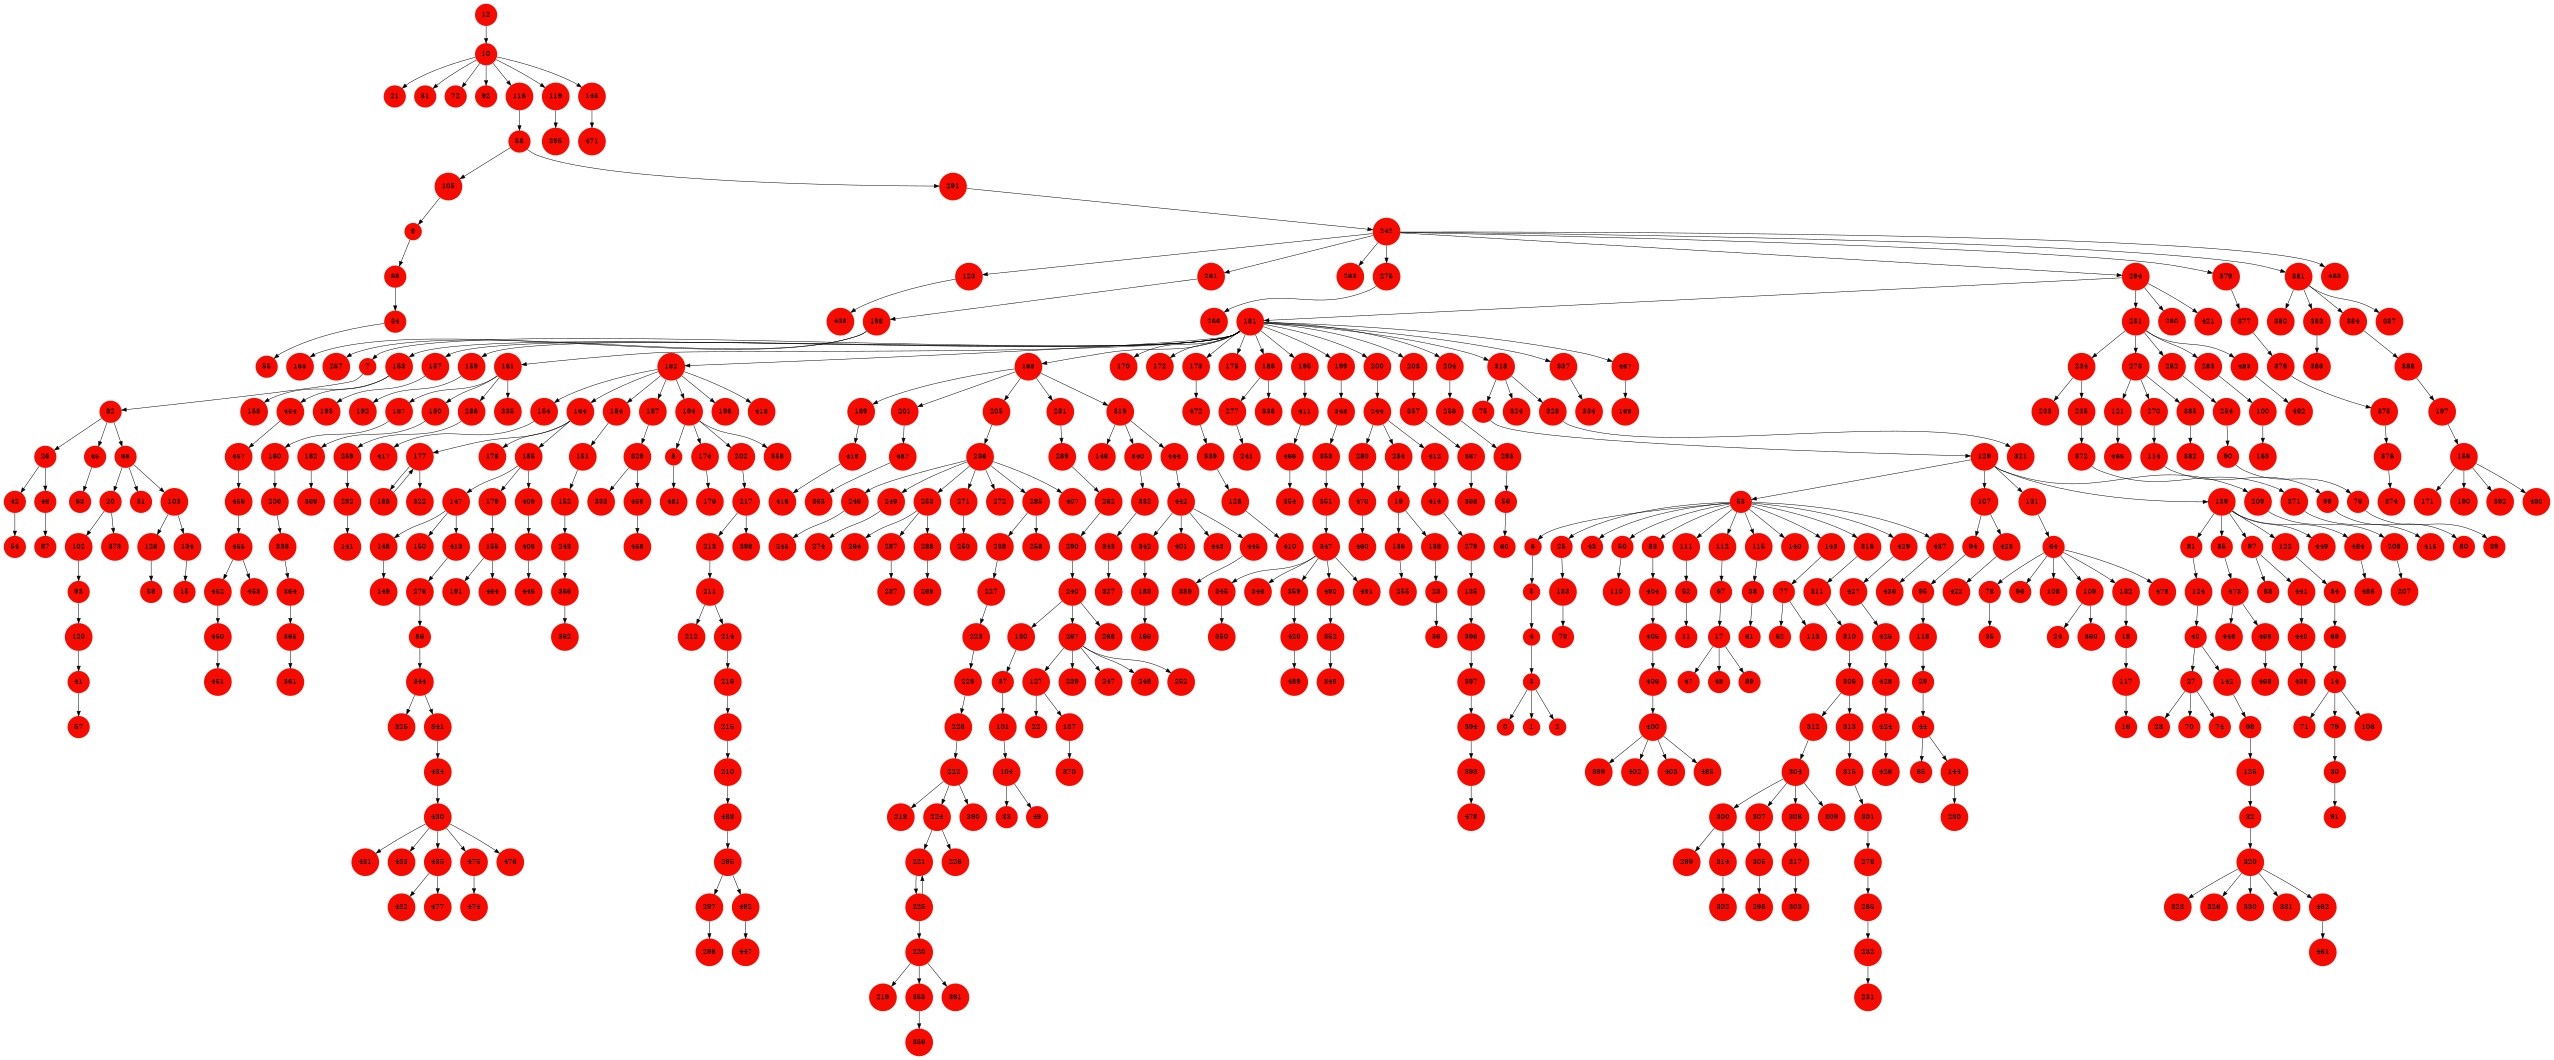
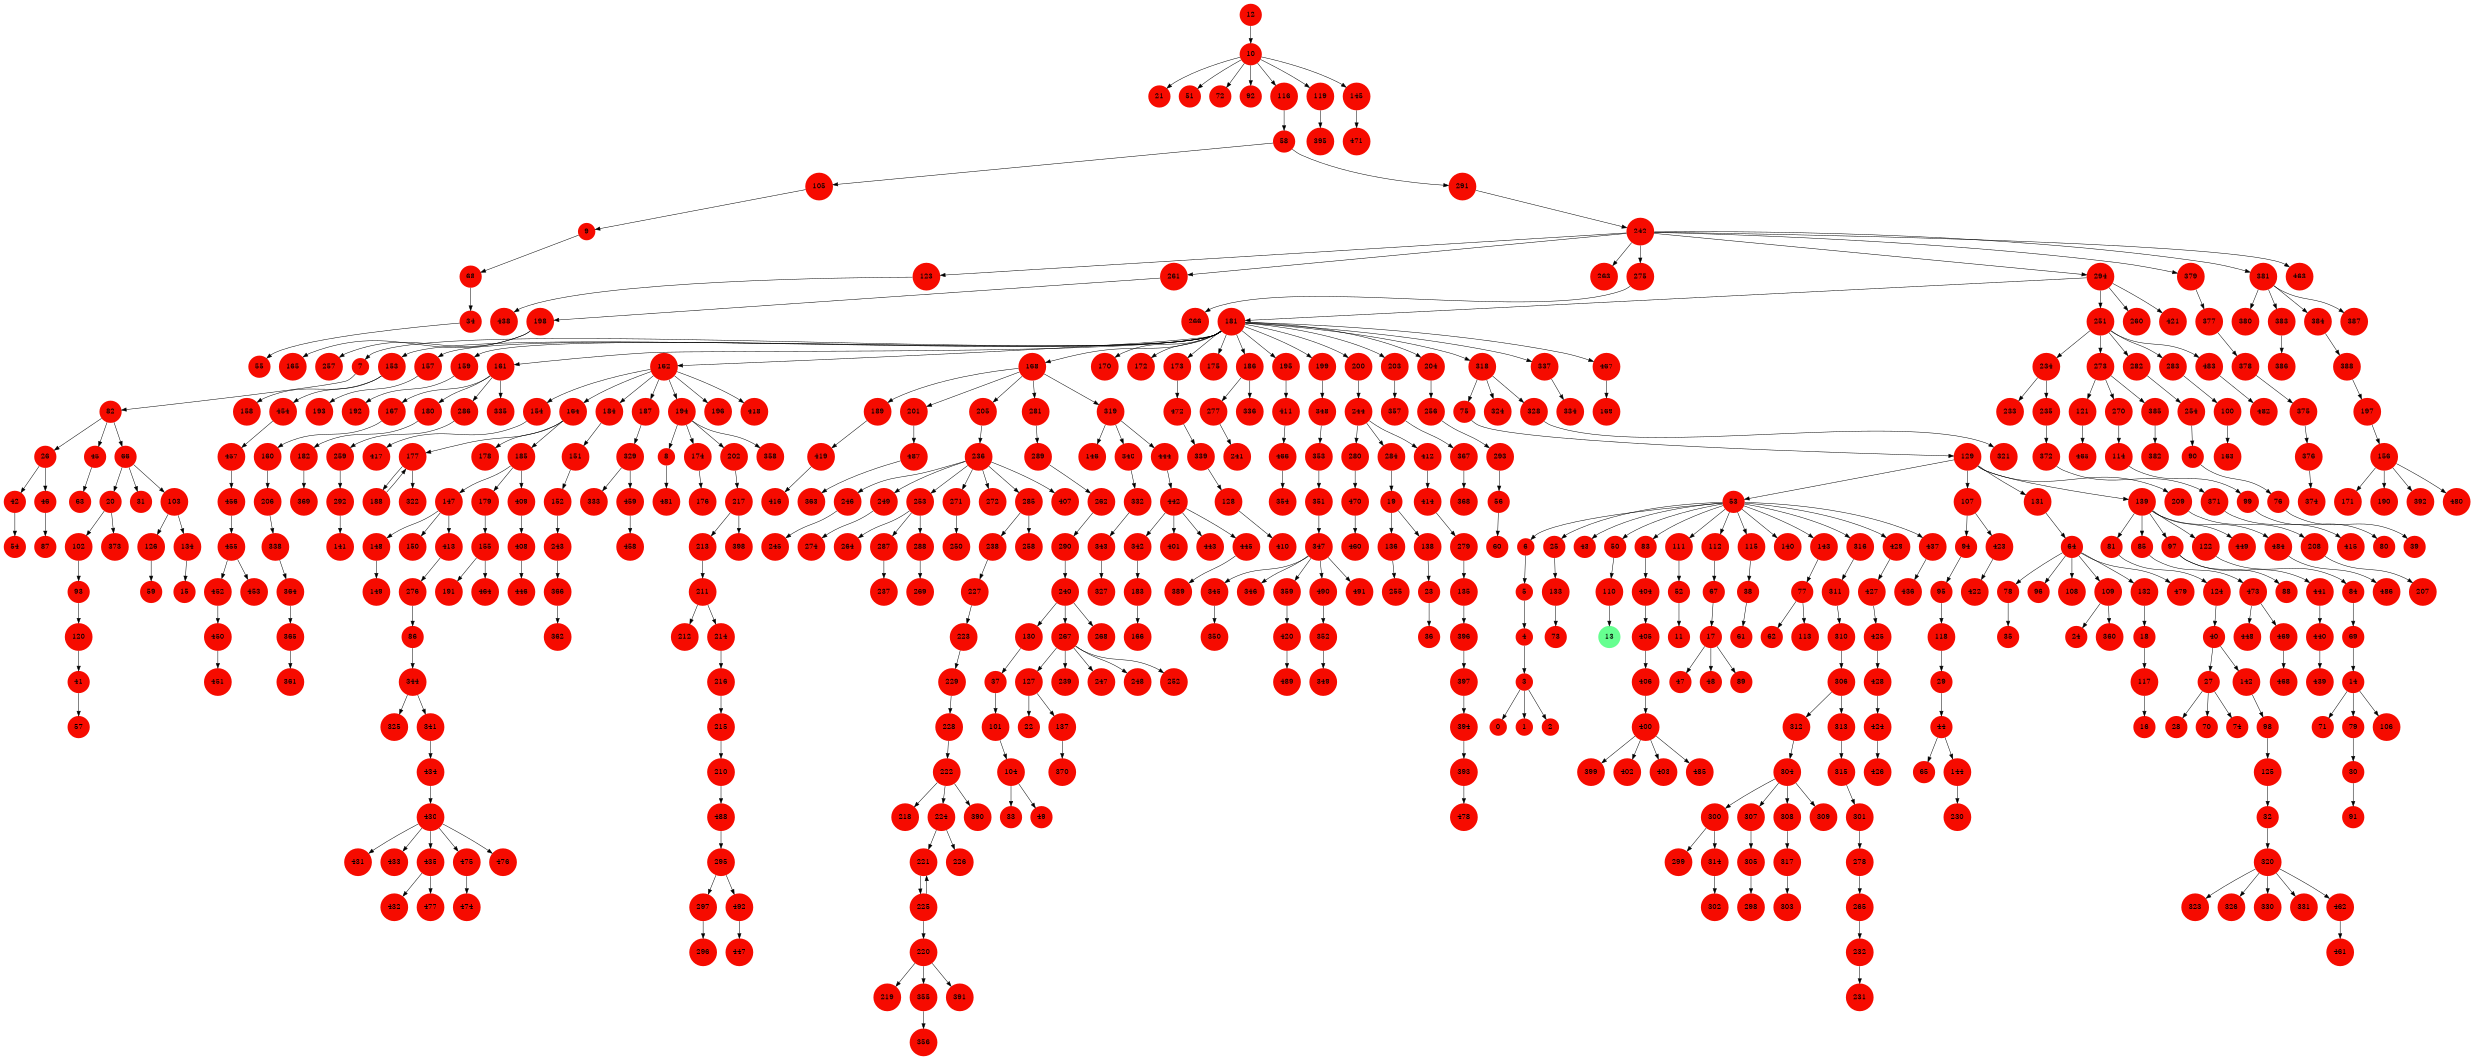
node "13": added
